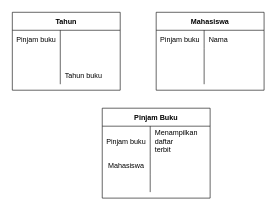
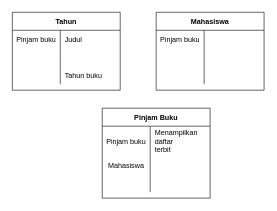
node "Judul": added
node "Nama": removed
